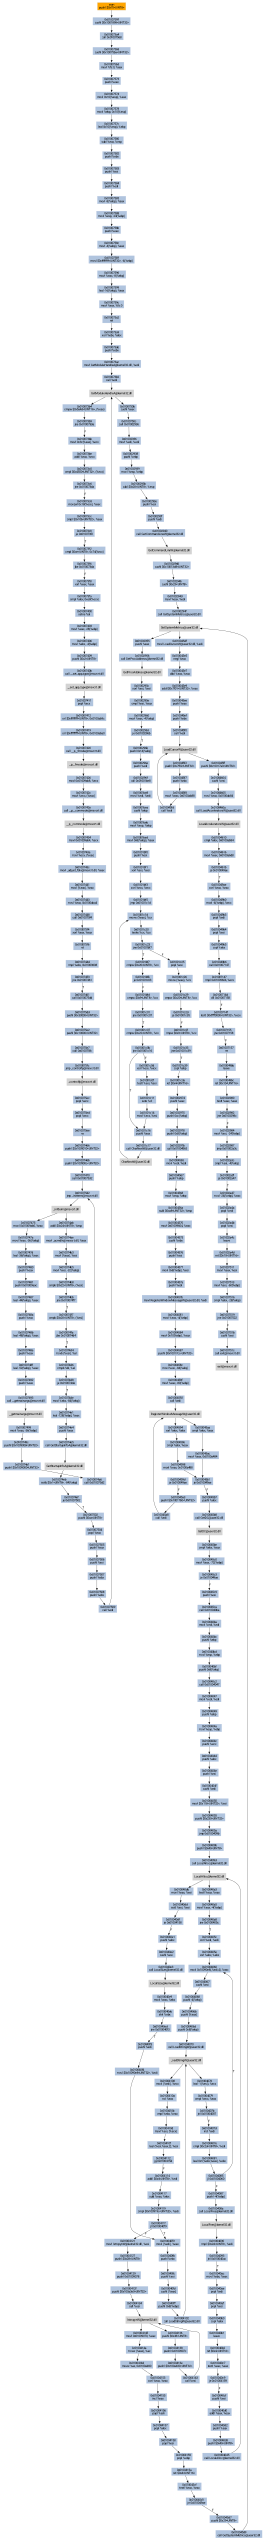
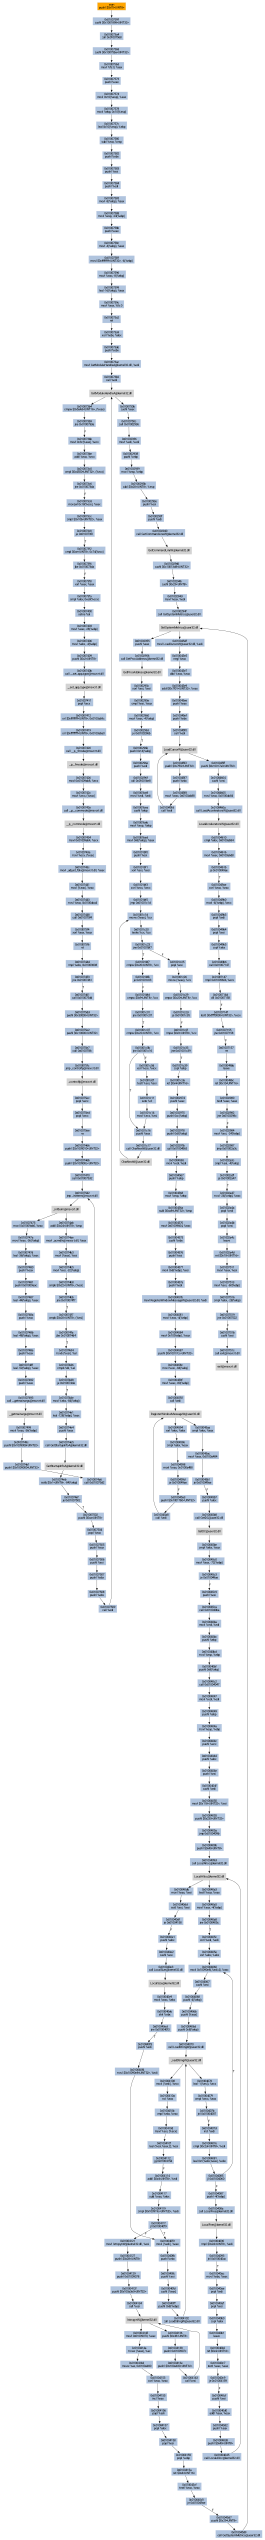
edge "0x01004598 movl %eax, 0x0100a488" -> "0x010045b1 je 0x010049ae": now "0x01004598 movl %eax, 0x0100a488" -> "0x0100459d je 0x010049ae"
